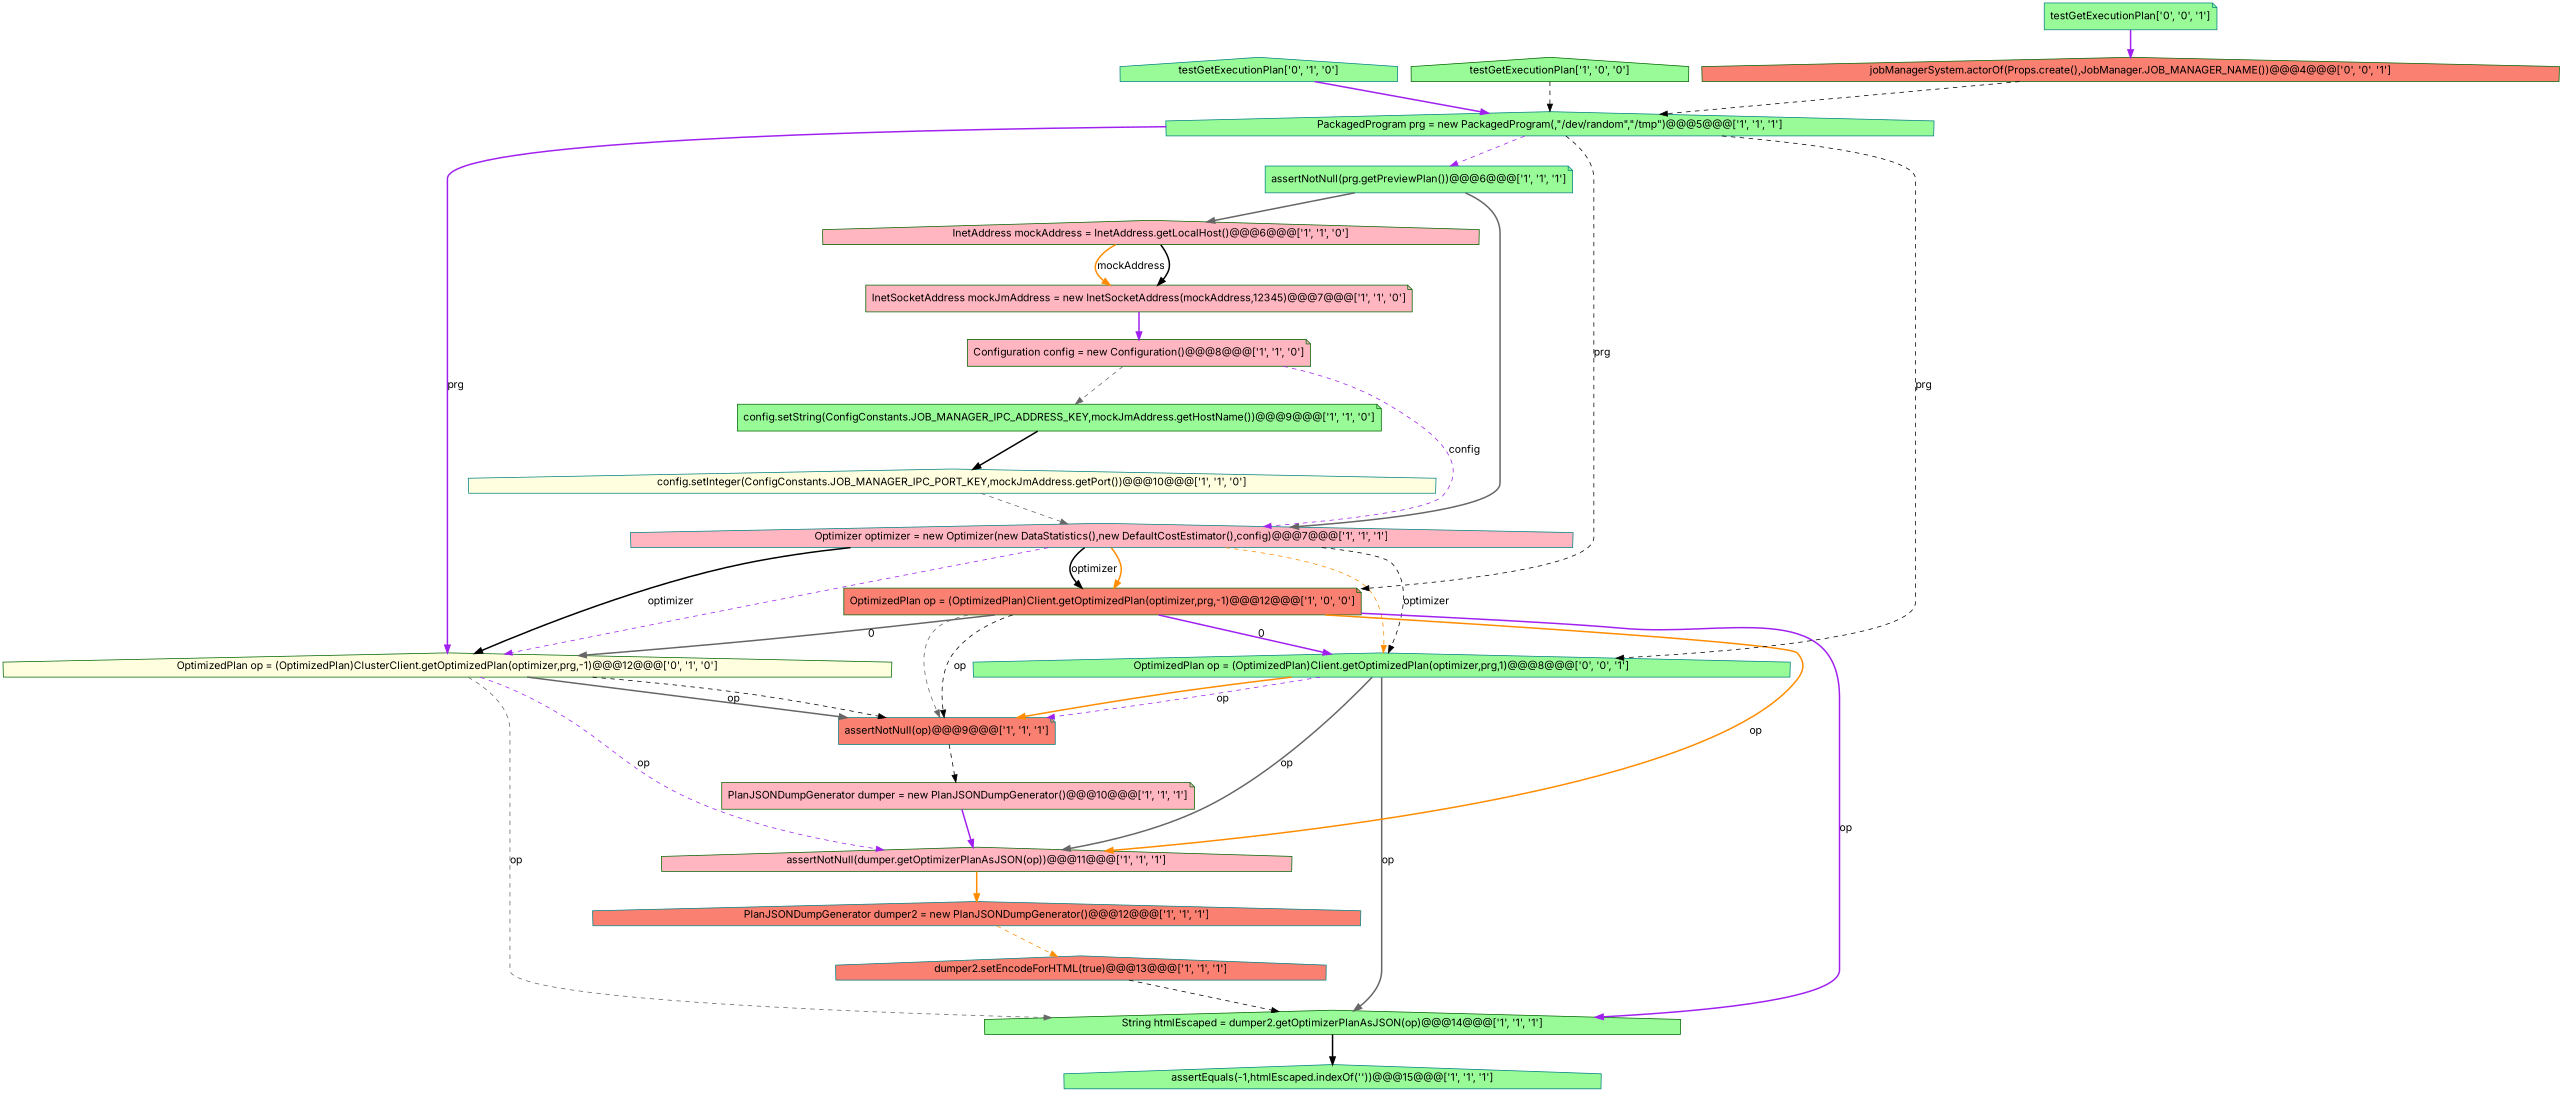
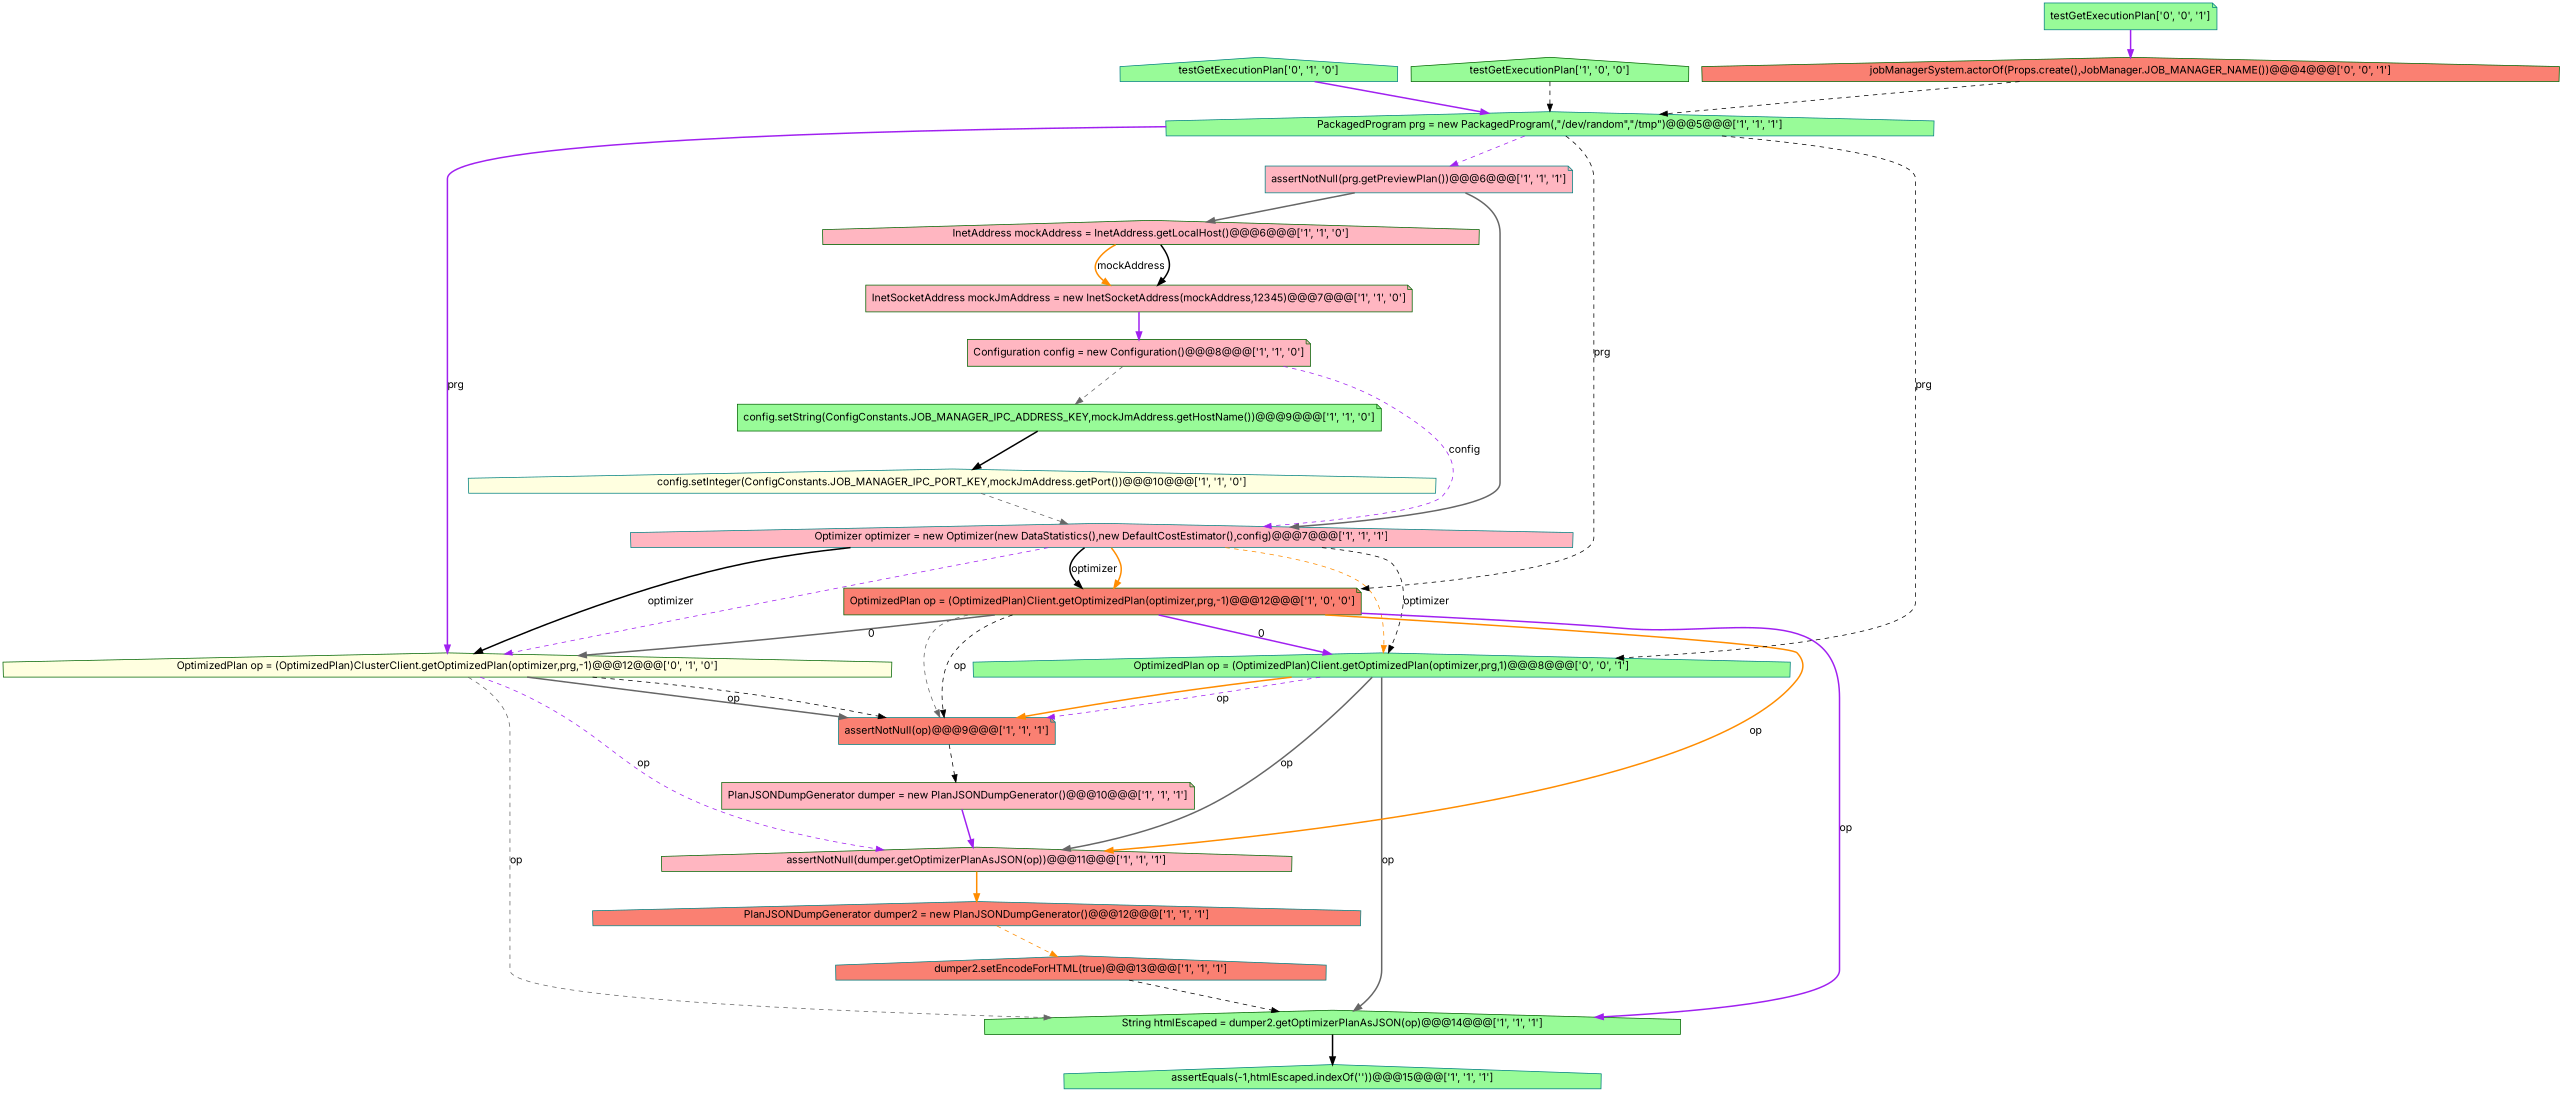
node "assertNotNull(prg.getPreviewPlan())@@@6@@@['1', '1', '1']": fillcolor palegreen -> lightpink
